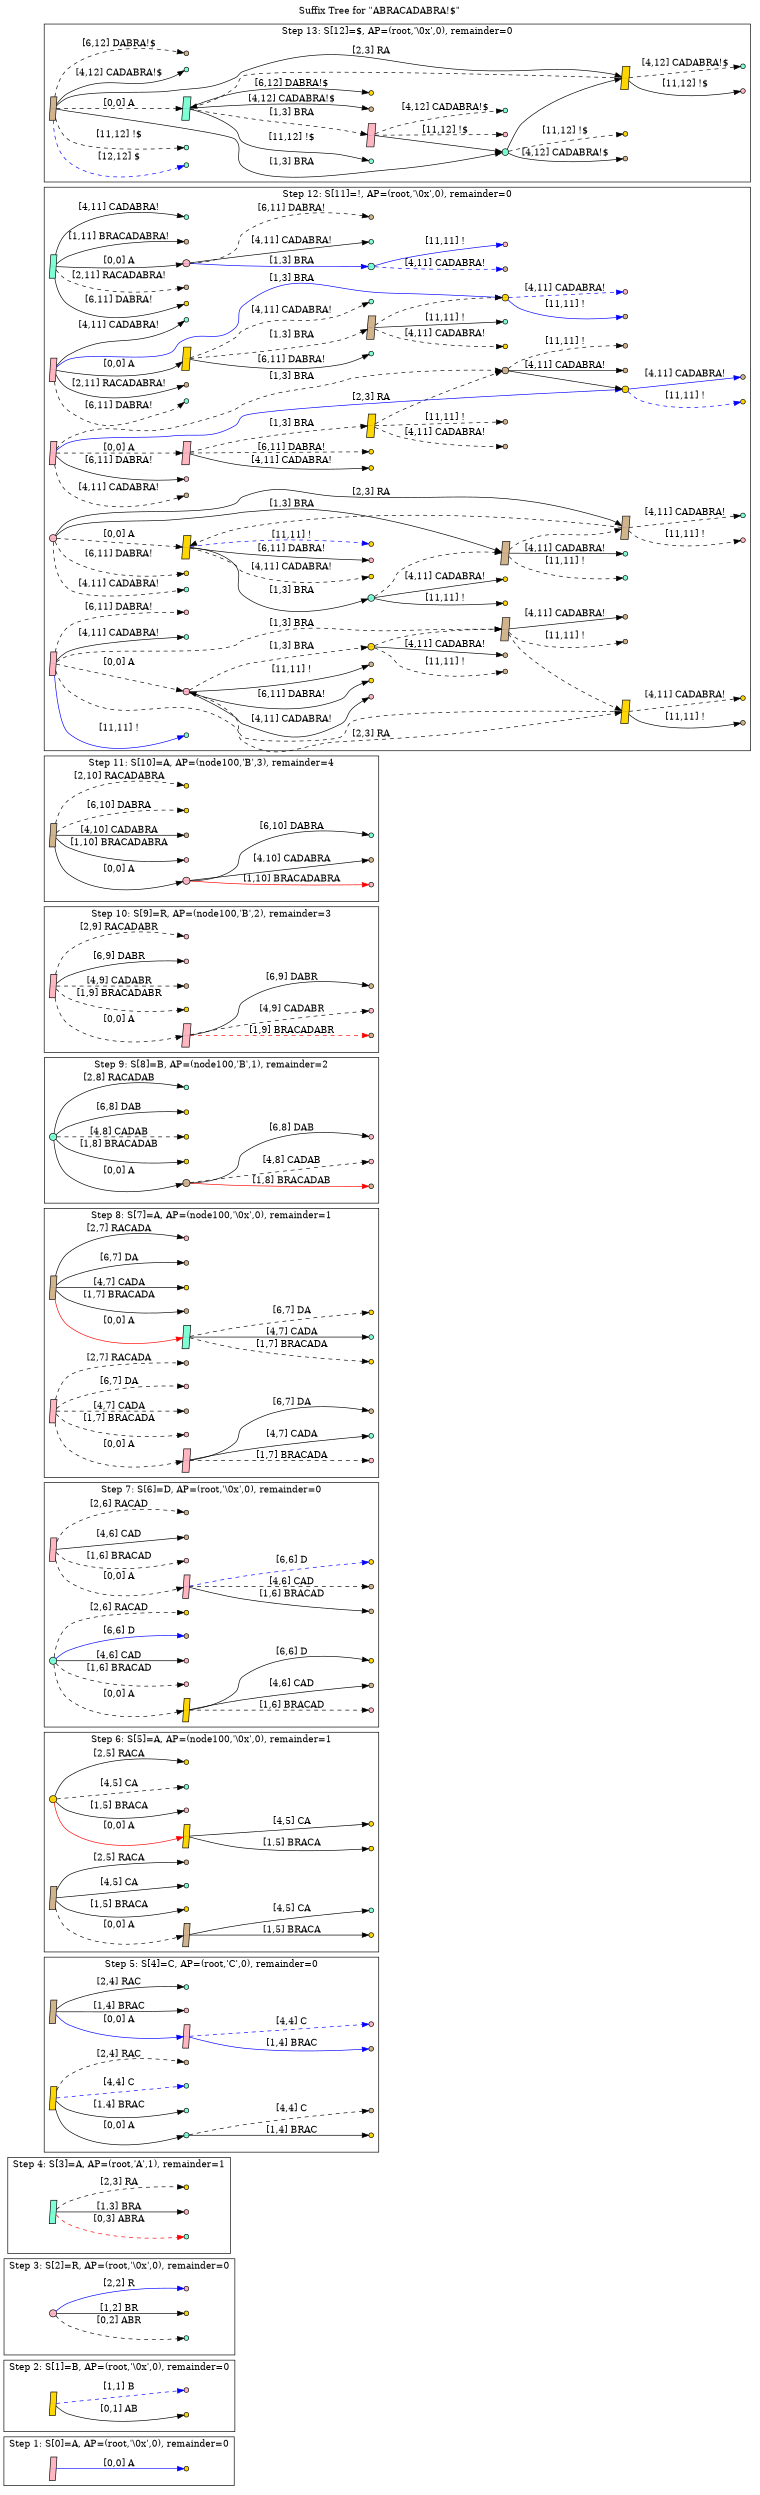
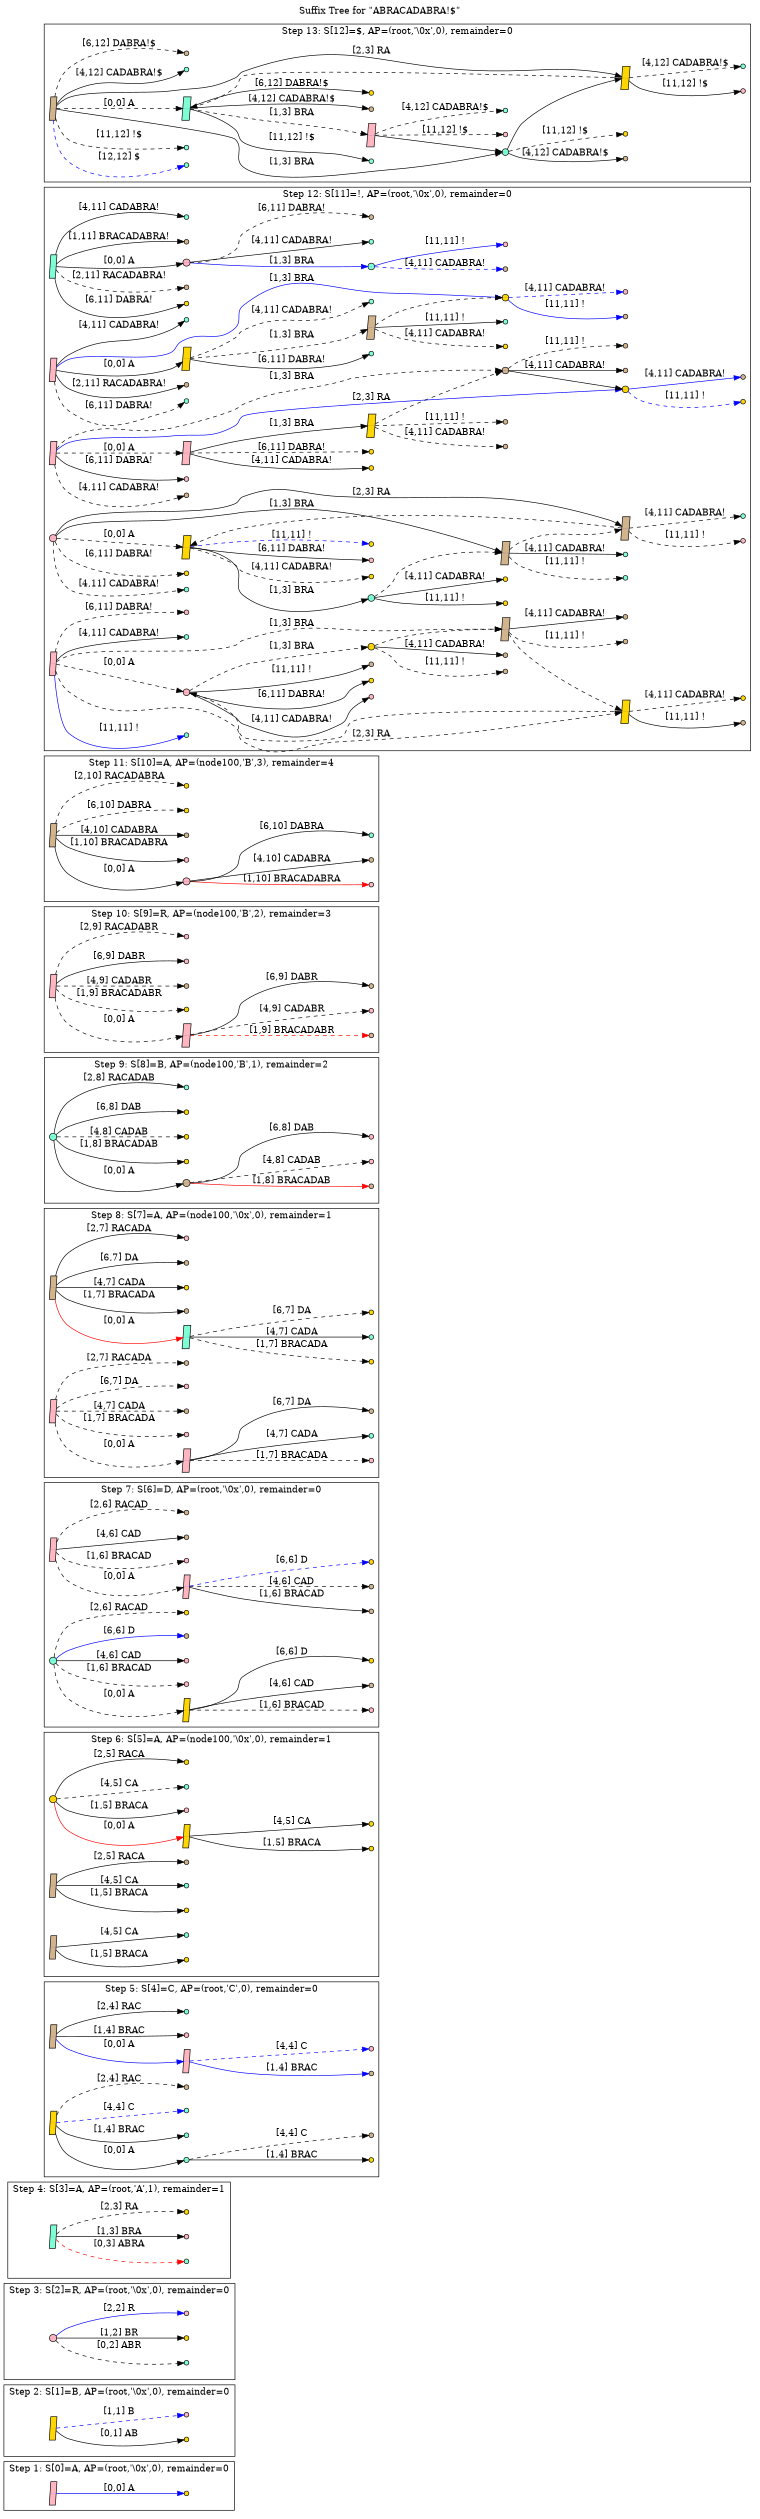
edge "node10012_17" -> "node41312_17": style dashed -> solid
edge "root6_7" -> "node1006_7": removed, label "[0,0] A"
